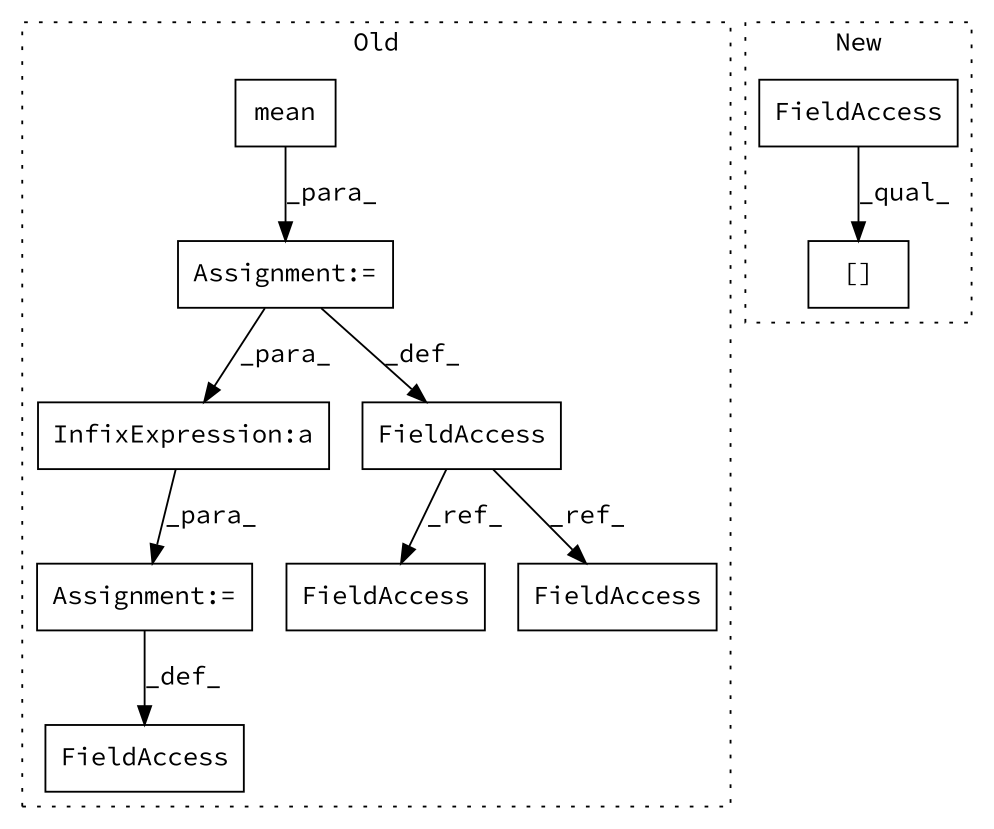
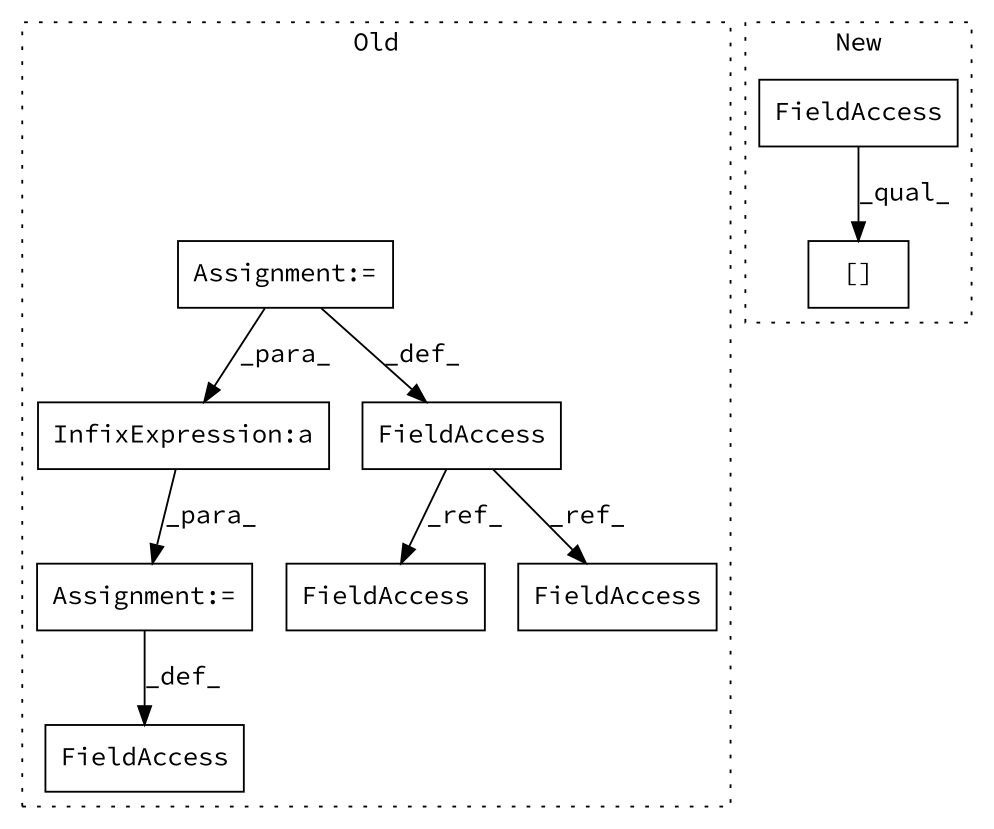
node "mean": removed
